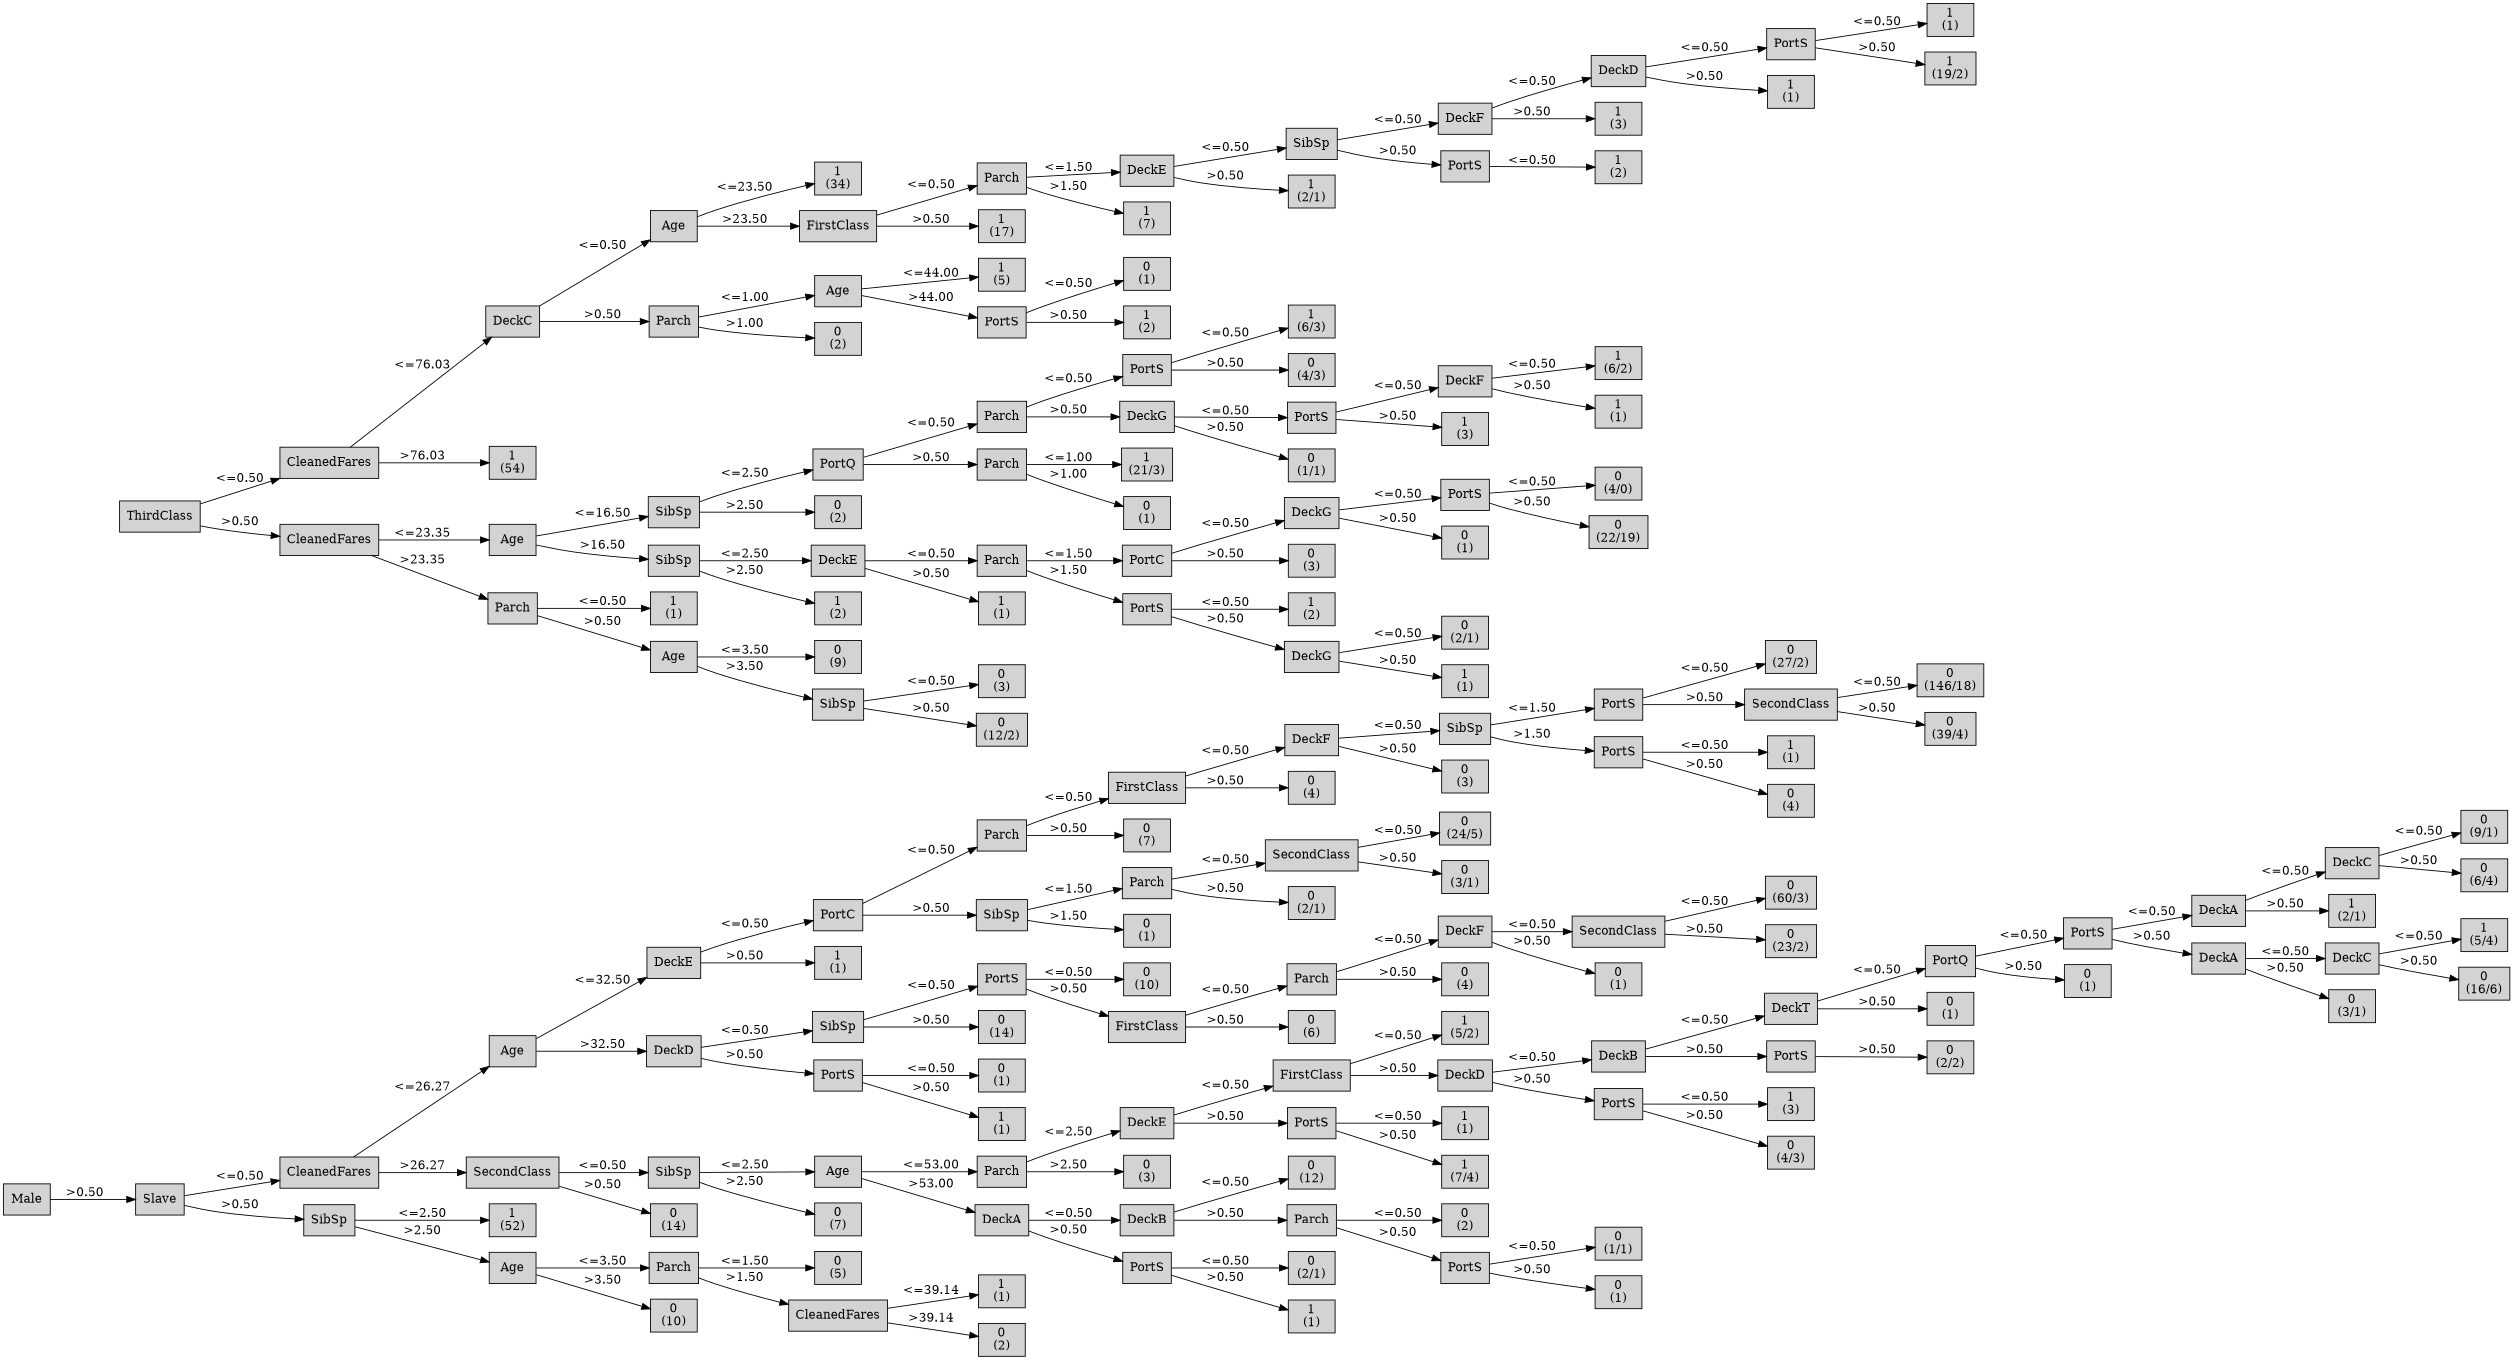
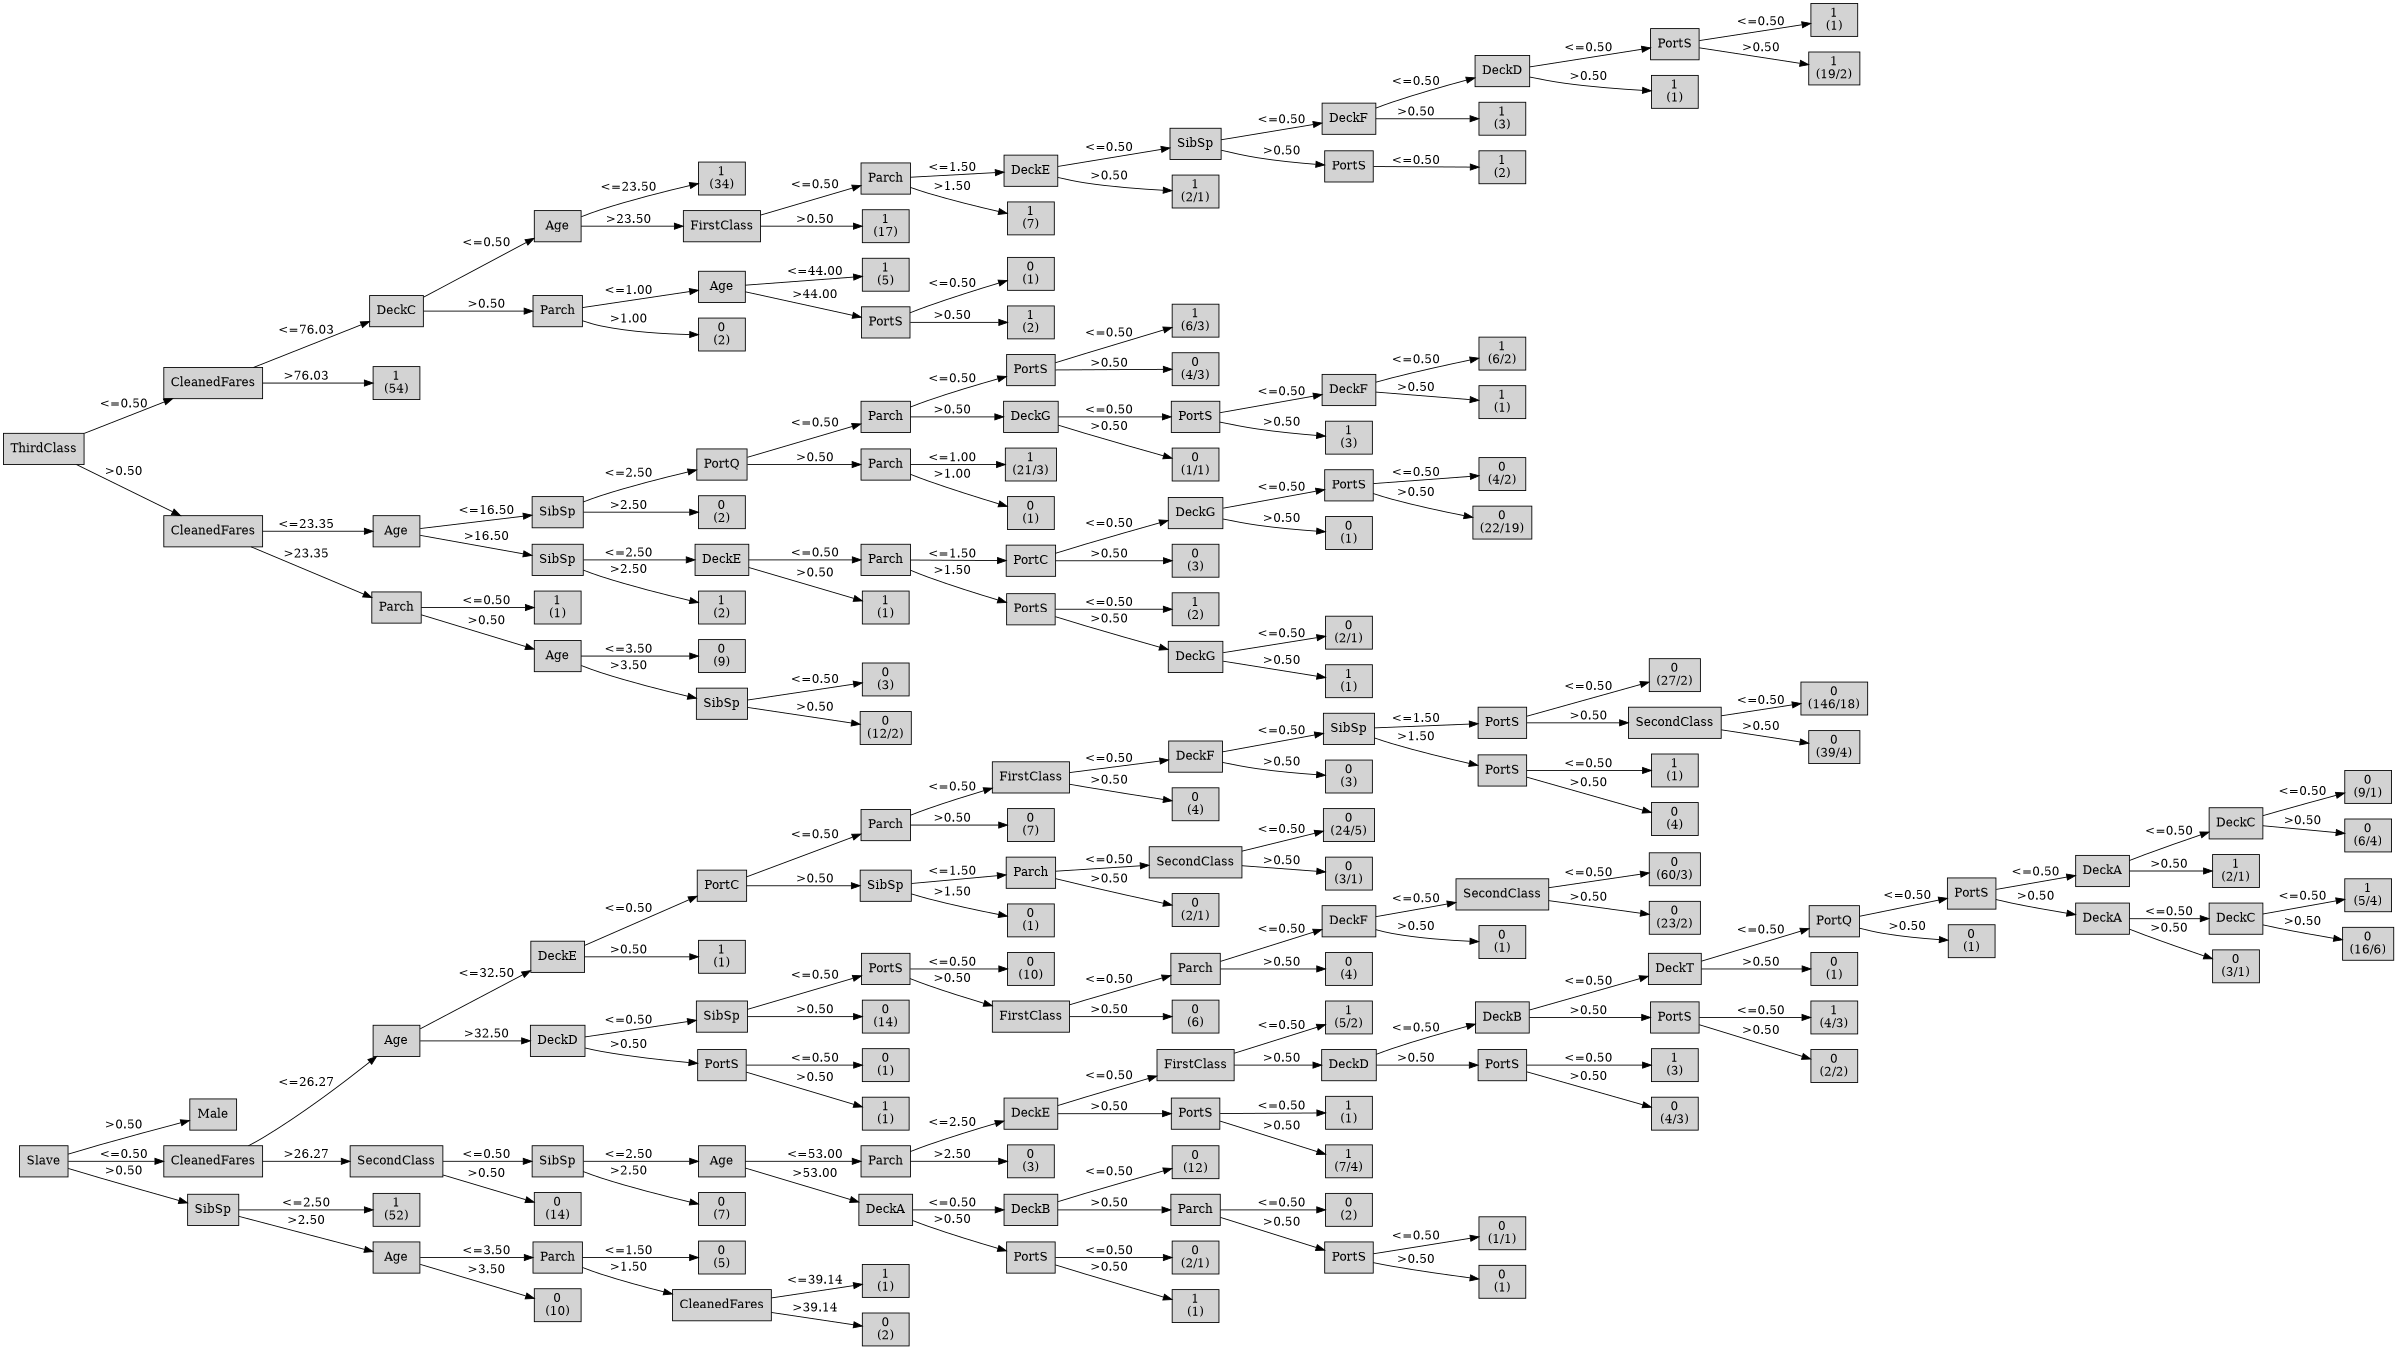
node "0 (4/0)": label "0 (4/0)" -> "0 (4/2)"
node "1 (4/3)": added
edge "Male" -> "Slave": reversed
